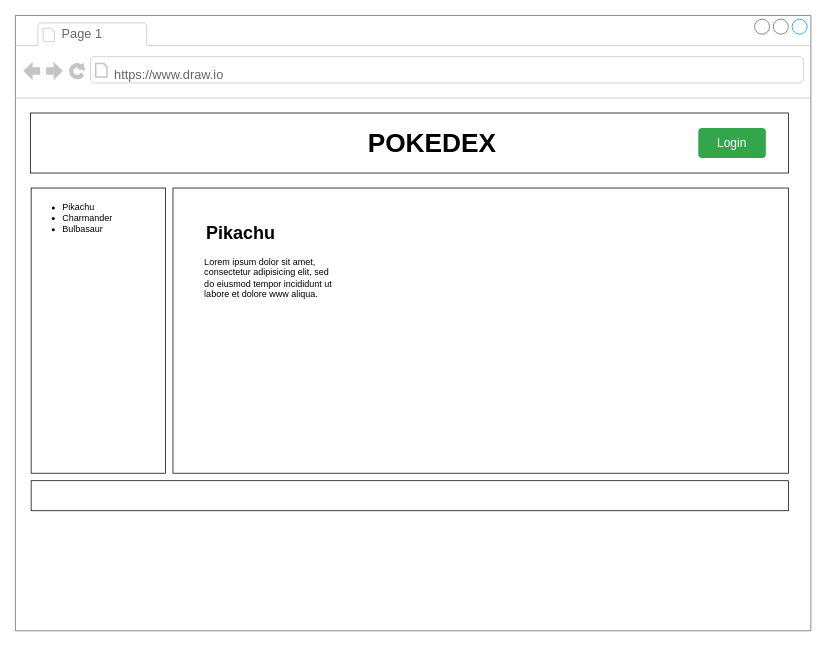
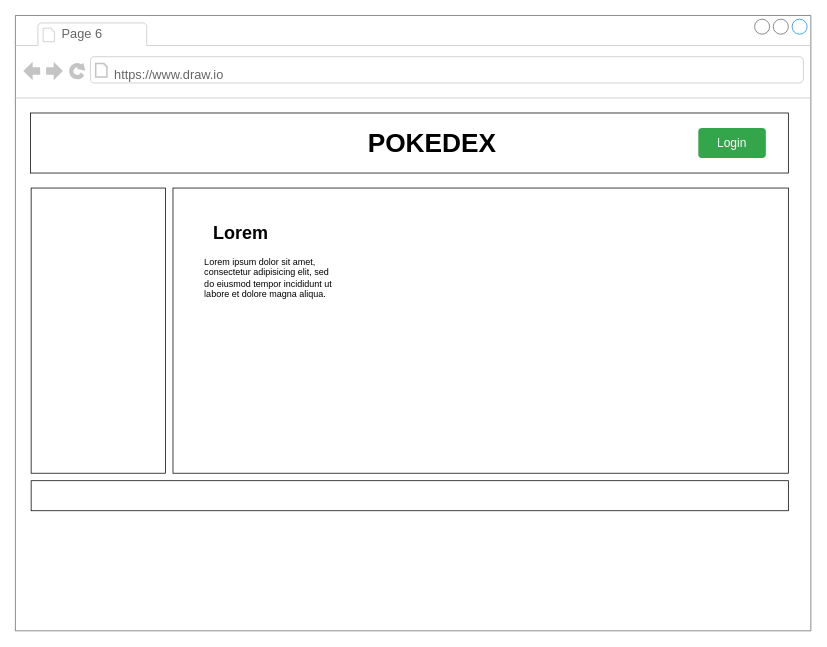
node "Page 1": label "Page 1" -> "Page 6"
node "Pikachu Charmander Bulbasaur": removed
node "Pikachu": label "Pikachu" -> "Lorem"
node "Lorem ipsum dolor sit amet, consectetur adipisicing elit, sed do eiusmod tempor incididunt ut labore et dolore www aliqua.": label "Lorem ipsum dolor sit amet, consectetur adipisicing elit, sed do eiusmod tempor incididunt ut labore et dolore www aliqua." -> "Lorem ipsum dolor sit amet, consectetur adipisicing elit, sed do eiusmod tempor incididunt ut labore et dolore magna aliqua."
